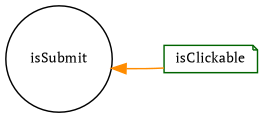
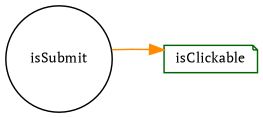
edge "isClickable" -> "isSubmit": reversed
